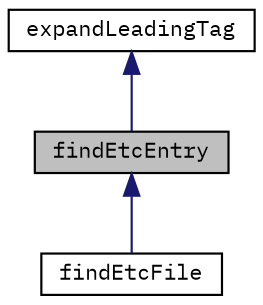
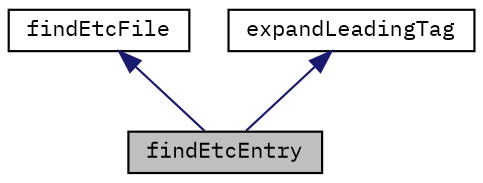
edge "findEtcFile" -> "findEtcEntry": reversed
